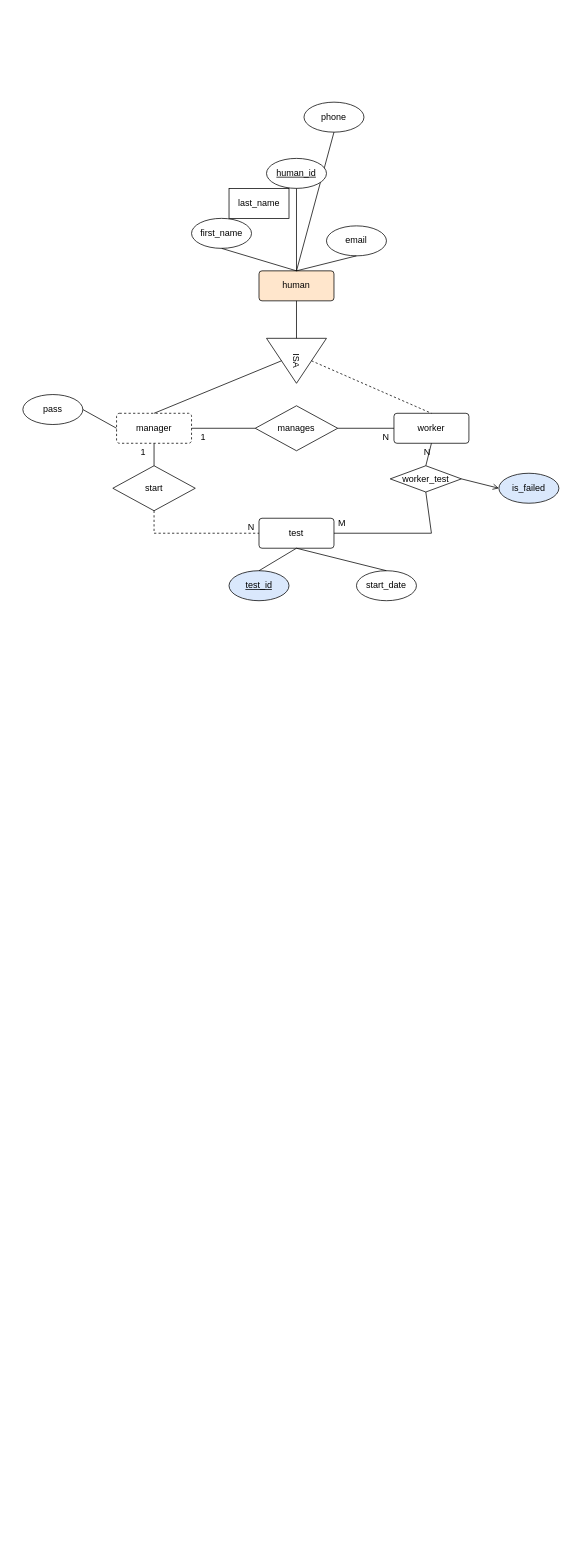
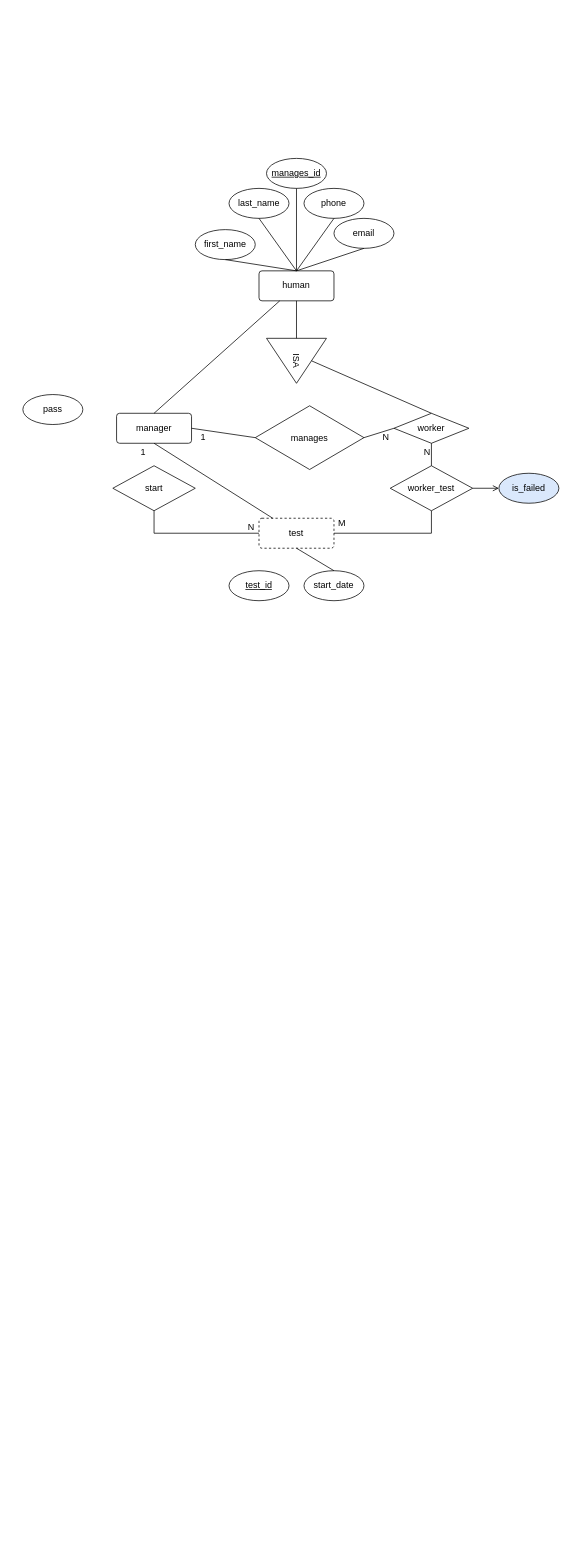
node "phone": moved (334, 117) -> (334, 203)
node "human_id": label "human_id" -> "manages_id"
node "last_name": shape rectangle -> ellipse
node "first_name": moved (222, 233) -> (225, 244)
node "email": moved (357, 240) -> (364, 233)
edge "last_name" -- "human": added
node "human": fillcolor #ffe6cc -> #ffffff
edge "ISA" -- "manager": now "human" -- "manager"
edge "ISA" -- "worker": style dashed -> solid
edge "pass" -- "manager": removed
node "manager": style dashed -> solid
node "manages": size 83x45 -> 109x64
node "worker": shape rounded rectangle -> diamond
edge "manager" -- "start": now "manager" -- "test"
node "worker_test": size 71x26 -> 83x45
edge "start" -- "test": style dashed -> solid
node "test": style solid -> dashed
edge "test" -- "test_id": removed
node "test_id": fillcolor #dae8fc -> #ffffff
node "start_date": moved (387, 585) -> (334, 585)
